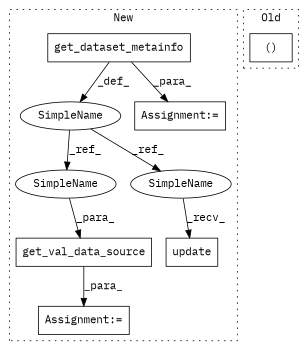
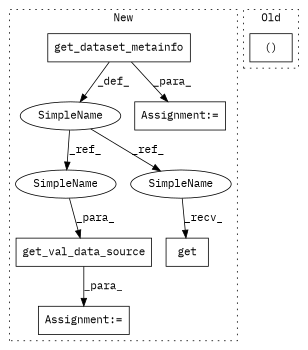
node "update": label "update" -> "get"
